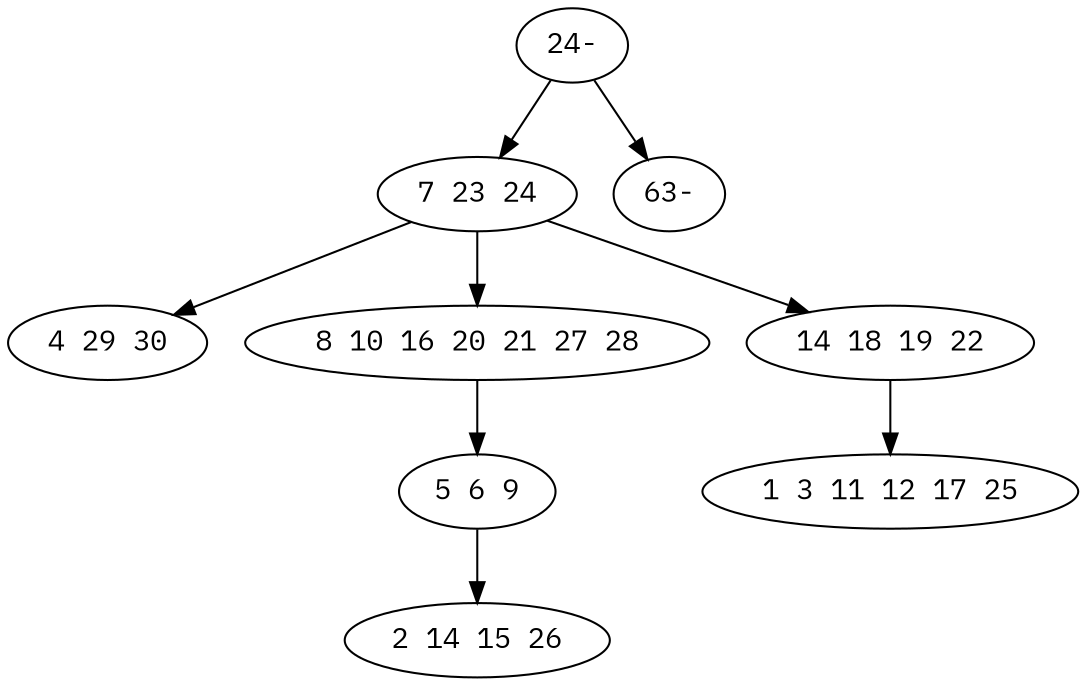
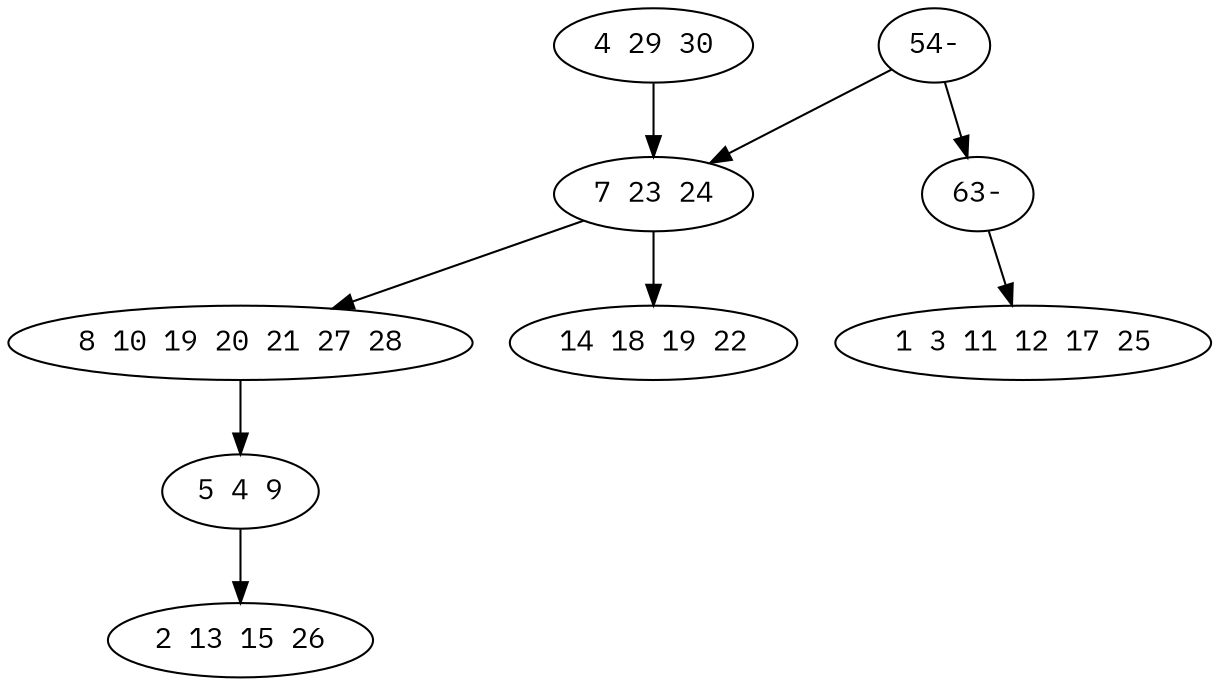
node "24-": label "24-" -> "54-"
edge "7 23 24" -> "4 29 30": reversed
node "8 10 16 20 21 27 28": label "8 10 16 20 21 27 28" -> "8 10 19 20 21 27 28"
edge "14 18 19 22" -> "1 3 11 12 17 25": now "63-" -> "1 3 11 12 17 25"
node "5 6 9": label "5 6 9" -> "5 4 9"
node "2 14 15 26": label "2 14 15 26" -> "2 13 15 26"
